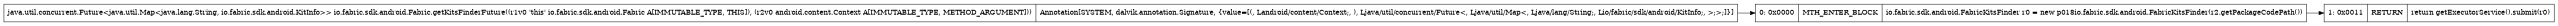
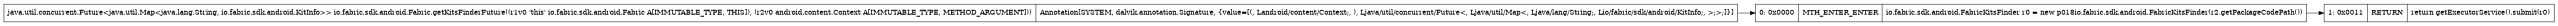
node "0: 0x0000": text "MTH_ENTER_BLOCK" -> "MTH_ENTER_ENTER"
